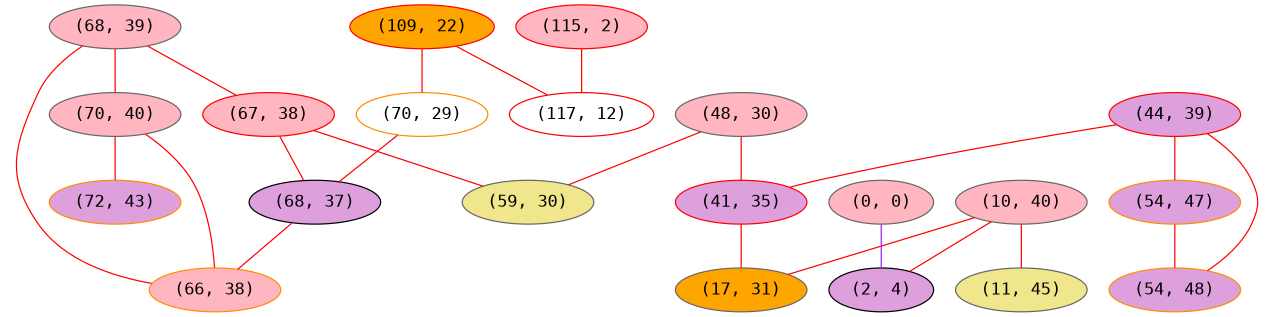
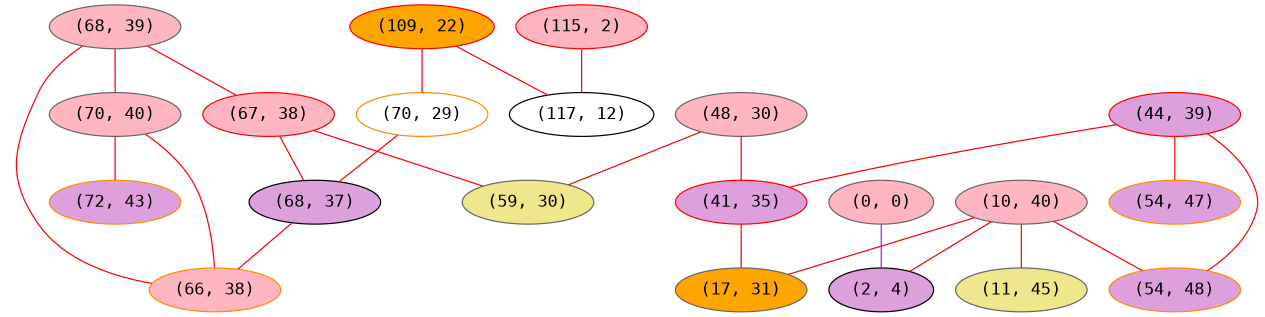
node "(117, 12)": color red -> black
edge "(54, 47)" -- "(54, 48)": now "(10, 40)" -- "(54, 48)"
